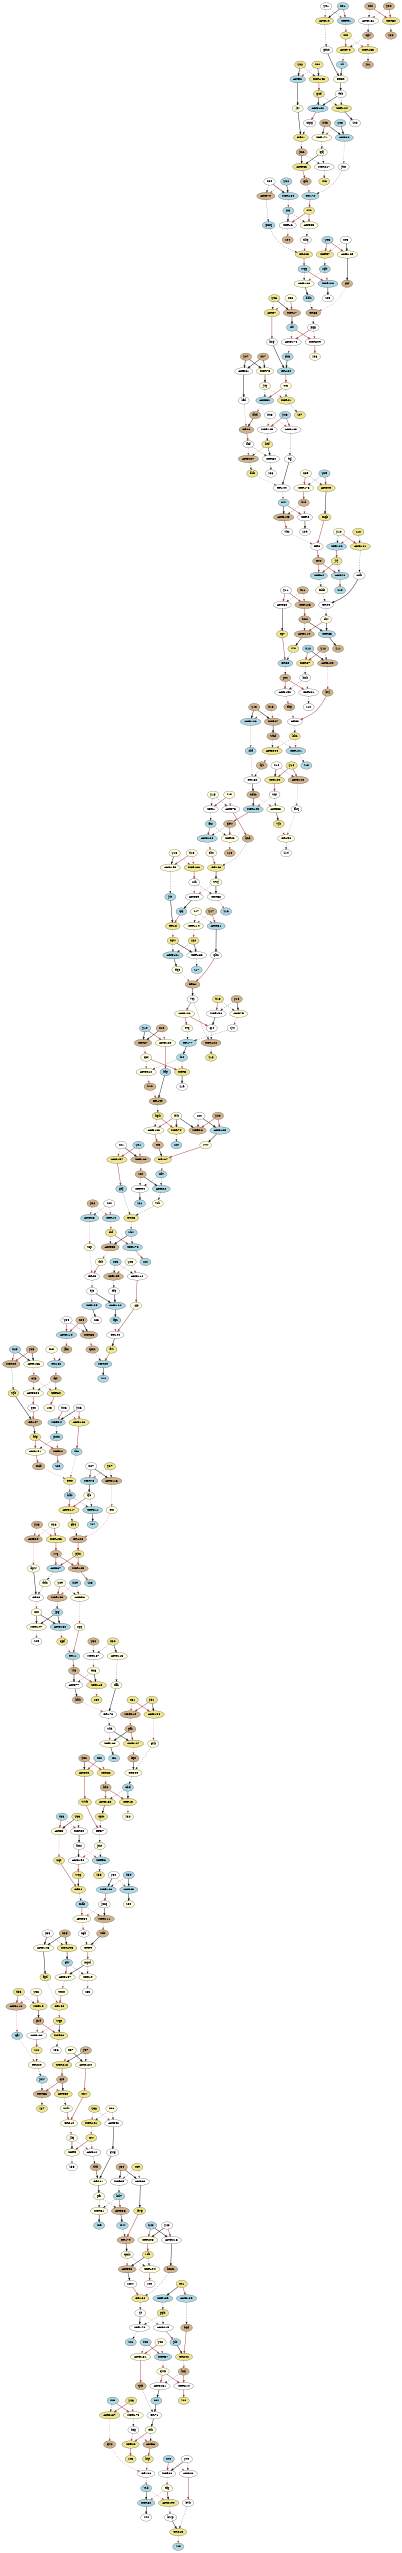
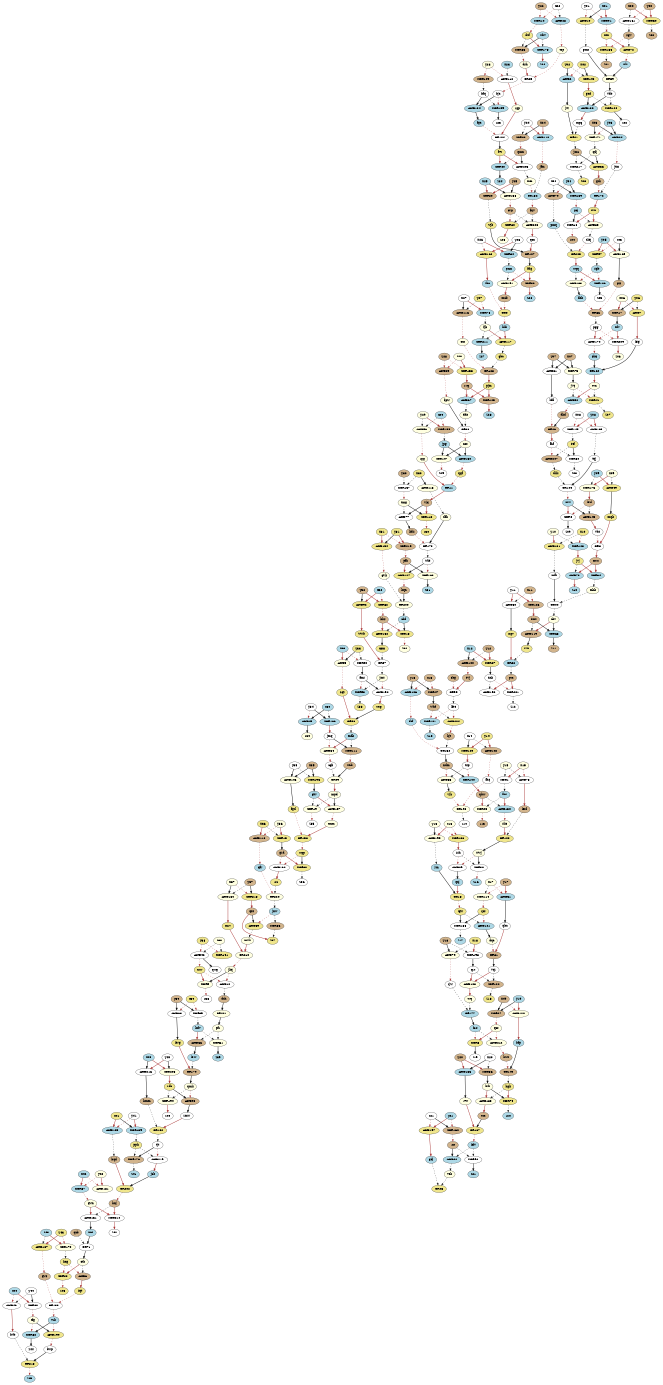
edge "bfq" -> "XOR159": added
node "AND203": added
edge "bbk" -> "OR66": color black -> brown
edge "dkk" -> "OR144": color brown -> black
edge "XOR87" -> "hnk": style dashed -> bold
edge "AND190" -> "cbg": removed
node "kbc": fillcolor khaki -> white
edge "rps" -> "AND121": color black -> brown
edge "AND108" -> "qrt": reversed
node "x19": label "x19" -> "x49"
node "y41": added
edge "kvk" -> "XOR86": reversed
edge "OR48" -> "wbv": removed
node "AND55": label "AND55" -> "XOR55"
edge "x23" -> "XOR109": removed
edge "XOR76" -> "fjb": style bold -> dashed
edge "qss" -> "XOR36": now "qss" -> "z37"
edge "XOR141" -> "tsw": now "AND42" -> "tsw"
edge "qwg" -> "OR221": removed
node "XOR176": fillcolor white -> tan
edge "AND181" -> "qcb": removed
node "z42": fillcolor khaki -> white
node "hcg": fillcolor white -> khaki
edge "XOR23" -> "z43": style bold -> dashed
